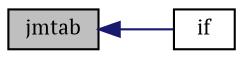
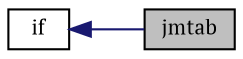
edge "if" -> "jmtab": reversed
